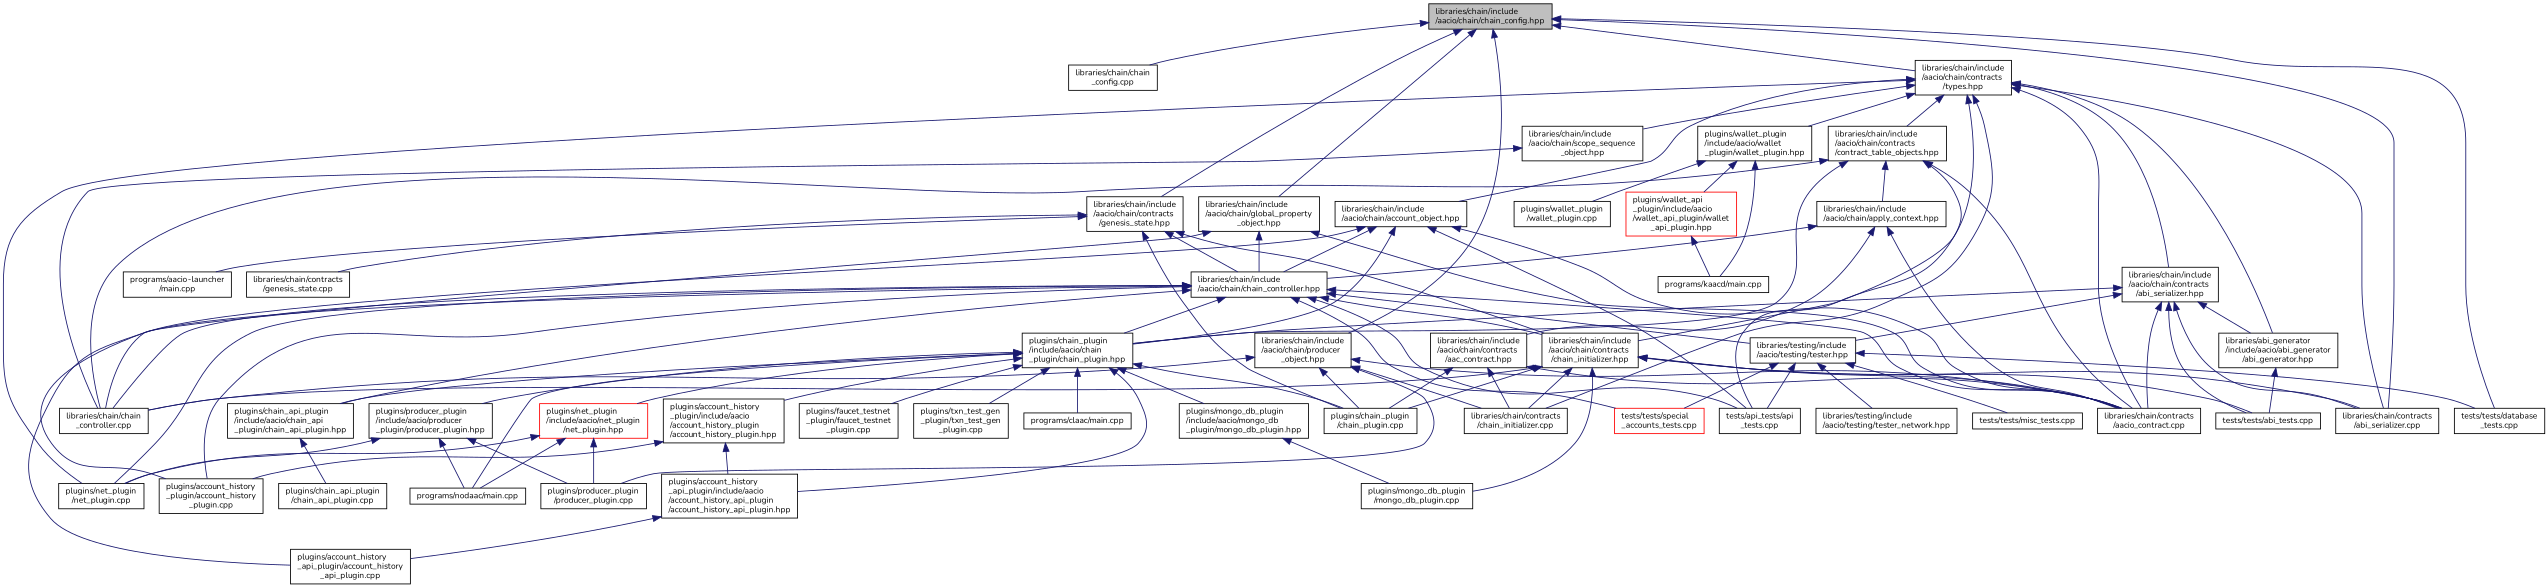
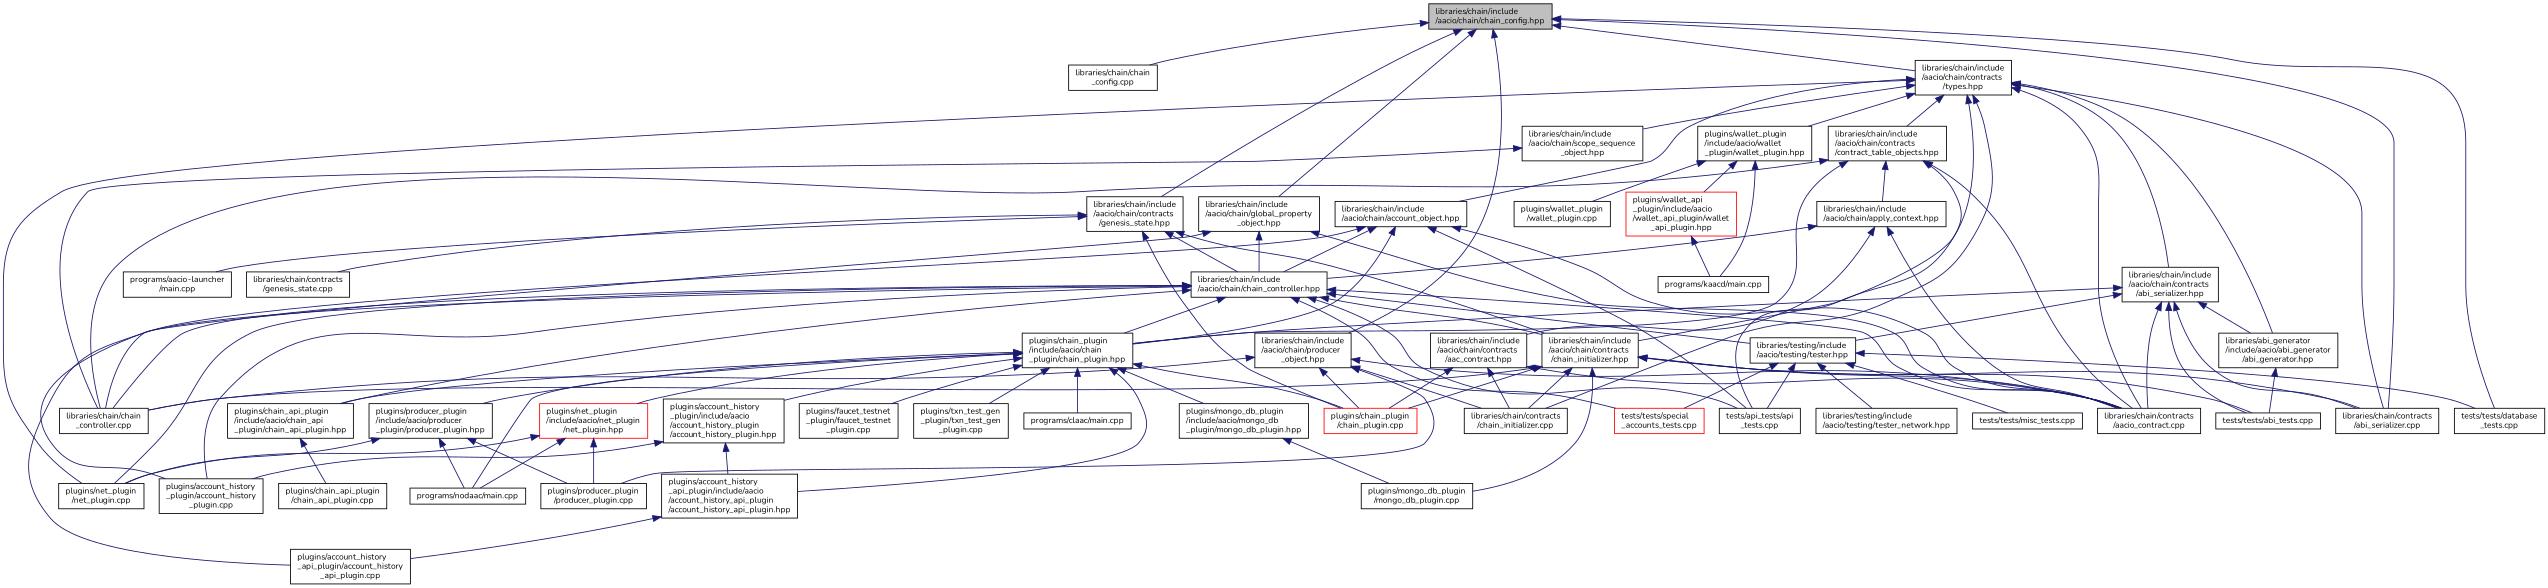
node "plugins/chain_plugin /chain_plugin.cpp": color black -> red
